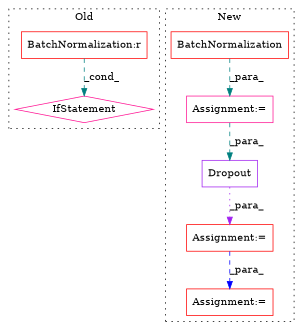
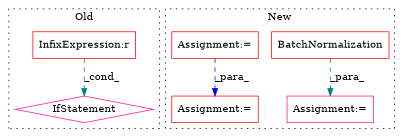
node "BatchNormalization:r": label "BatchNormalization:r" -> "InfixExpression:r"
node "Dropout": removed
